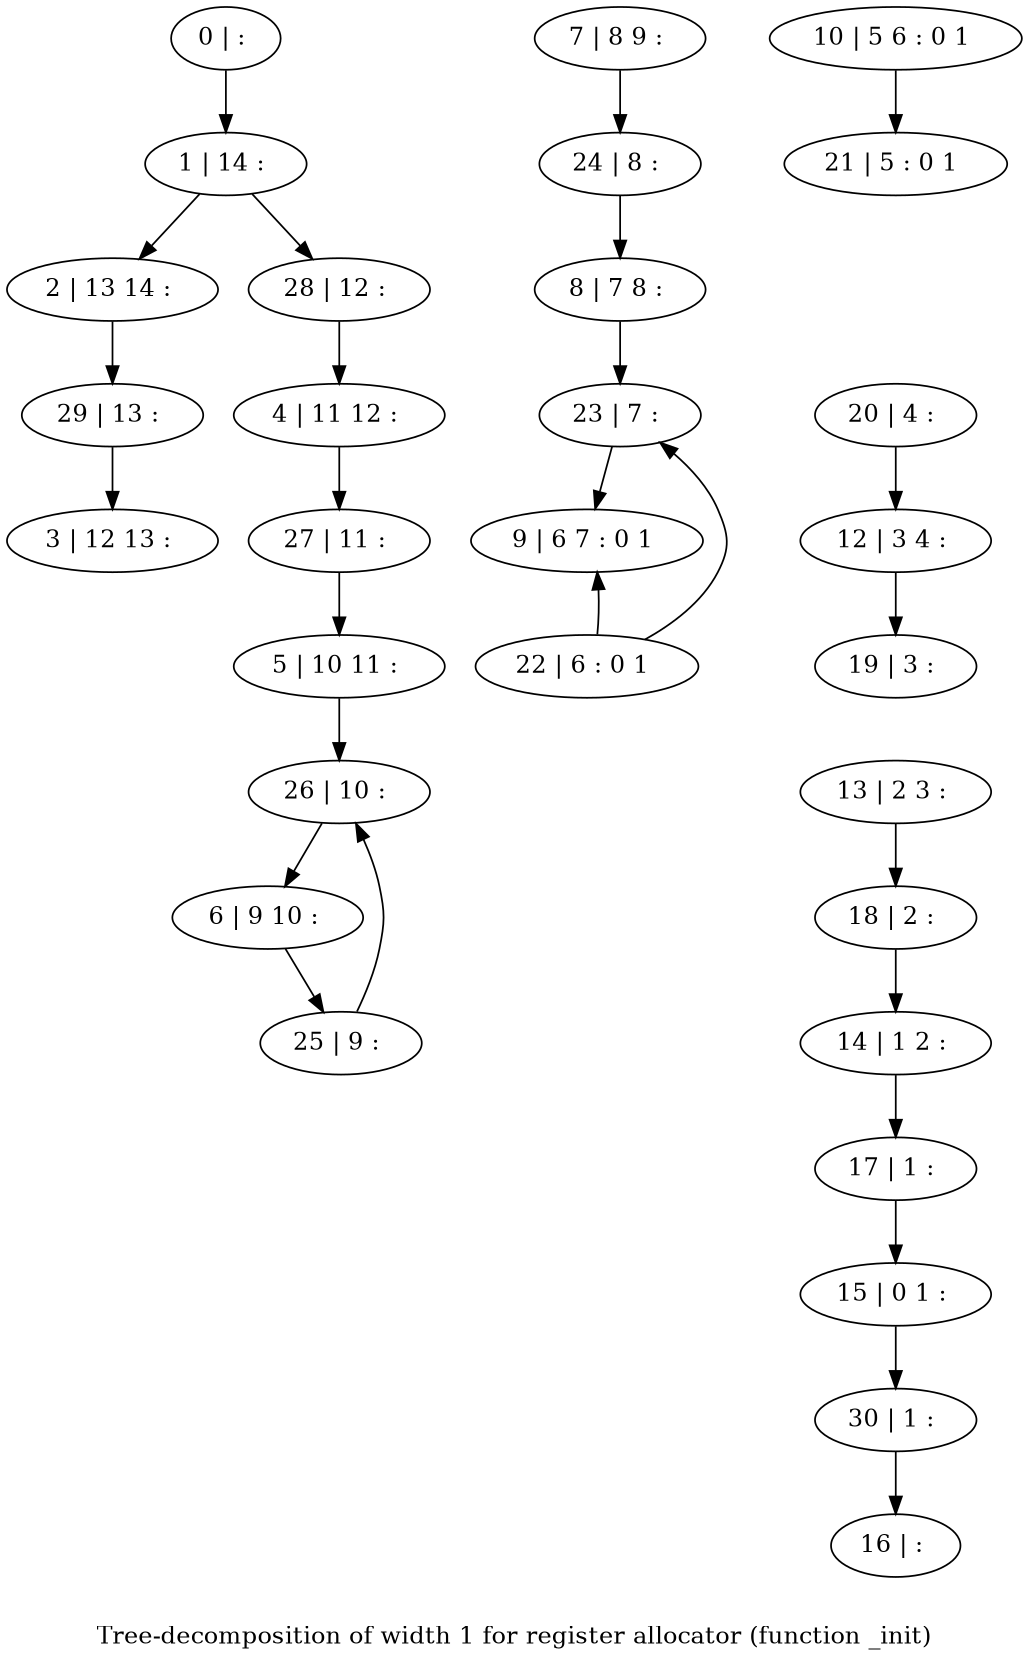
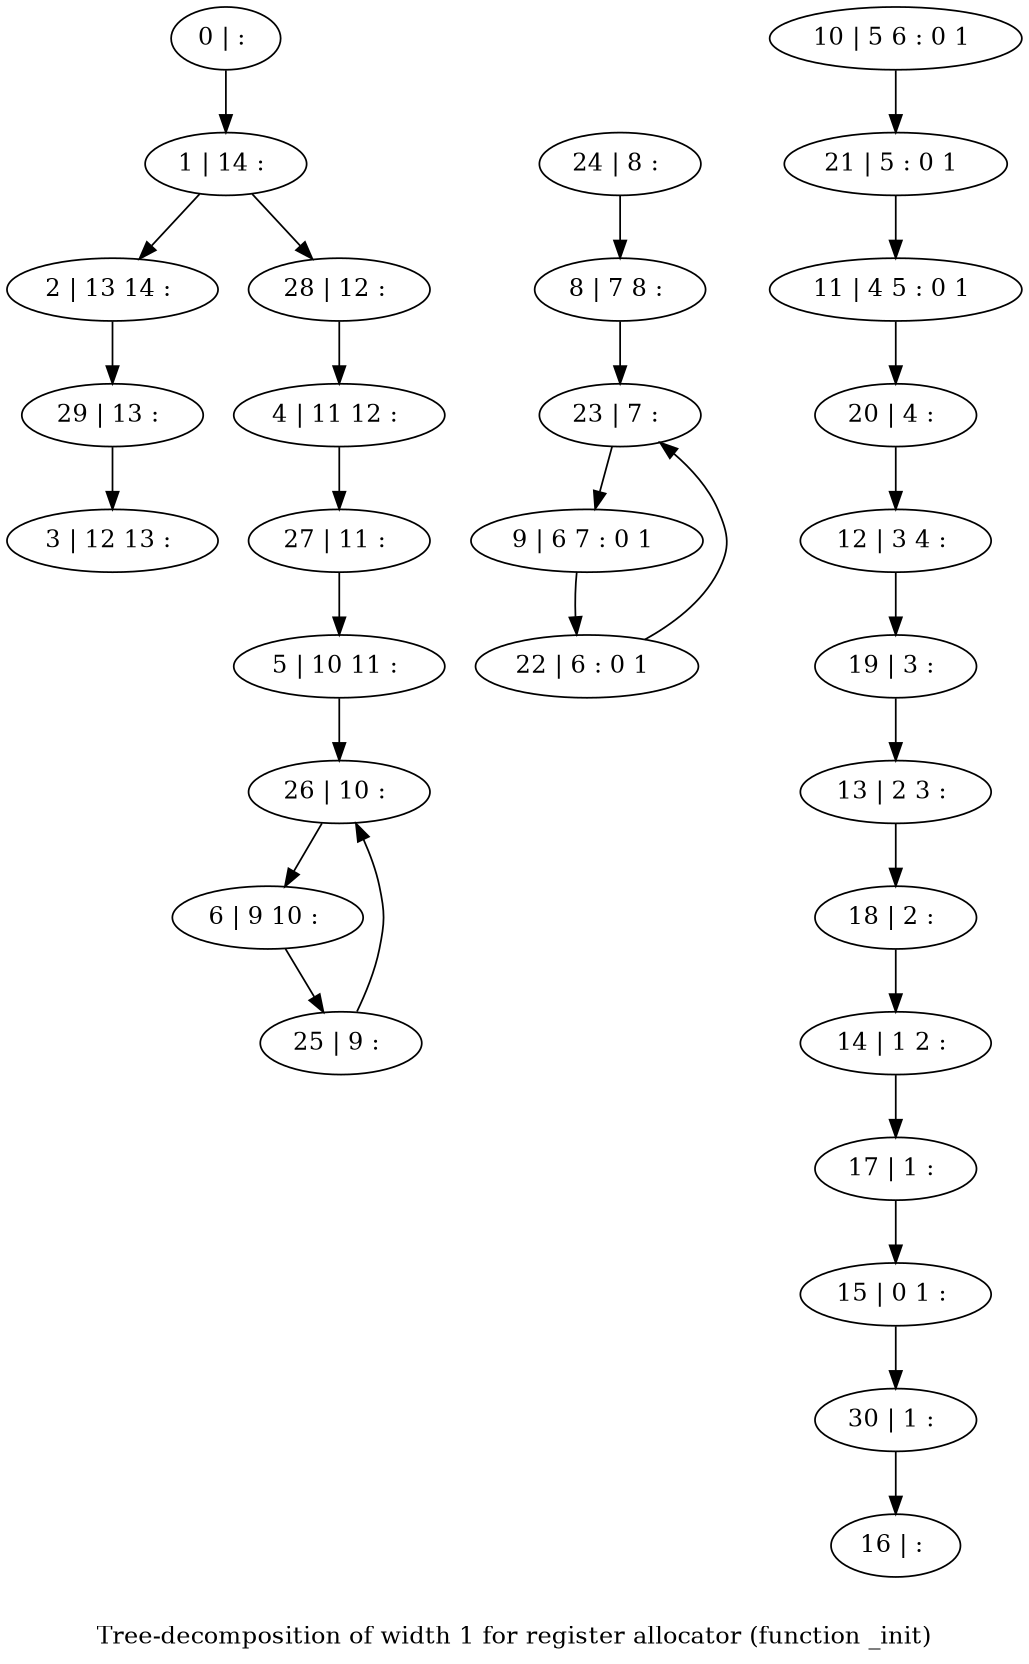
node "7 | 8 9 :": removed
node "11 | 4 5 : 0 1": added
edge "22 | 6 : 0 1" -> "9 | 6 7 : 0 1": reversed
edge "19 | 3 :" -> "13 | 2 3 :": added
